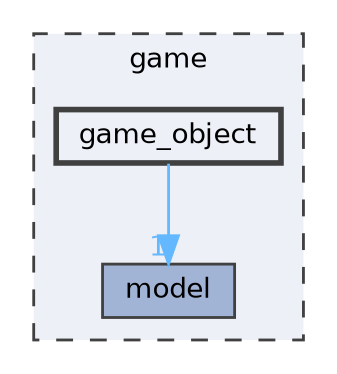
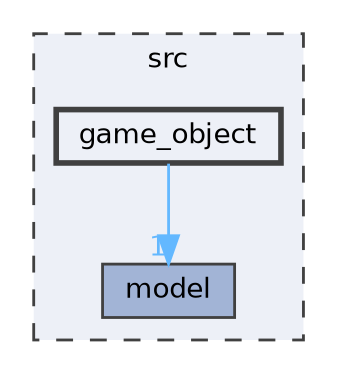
cluster "game": label "game" -> "src"
